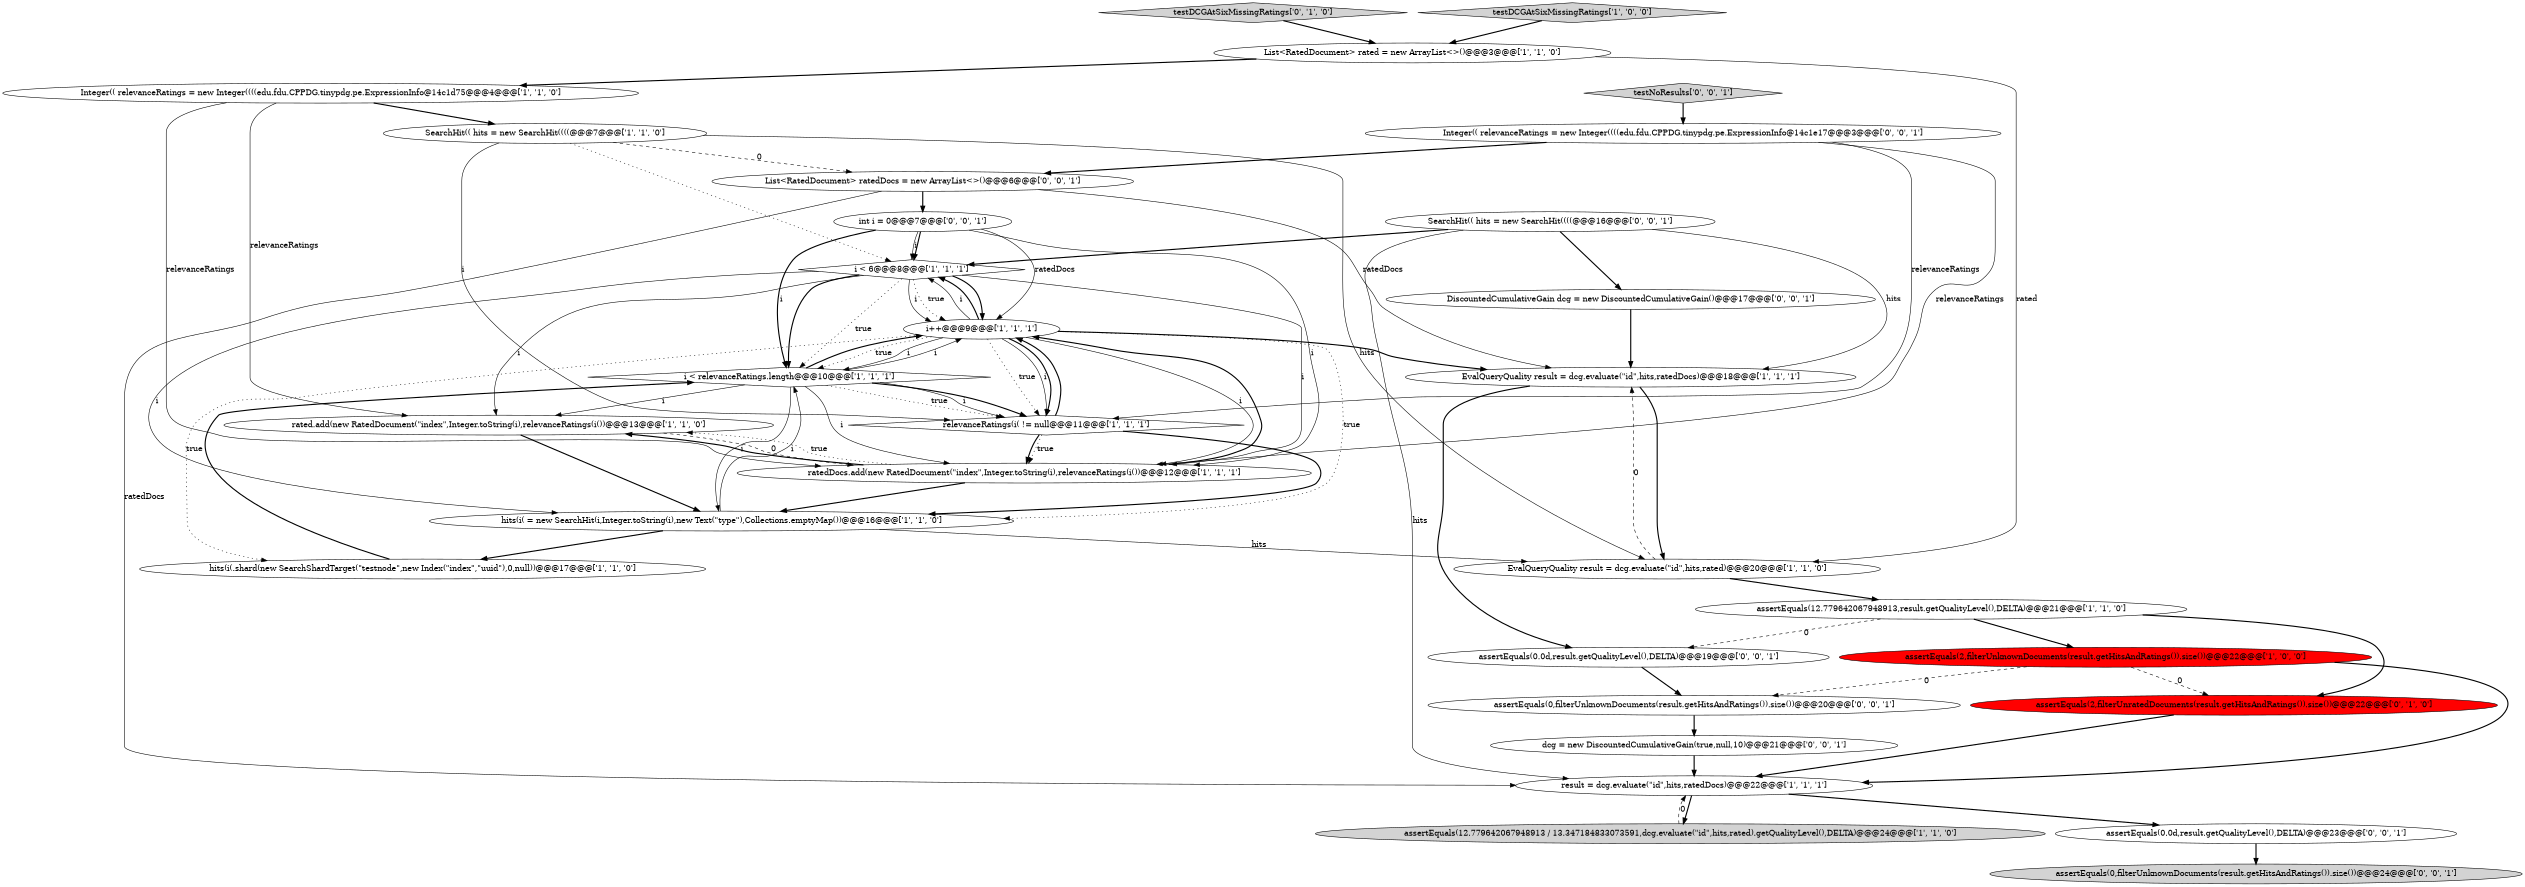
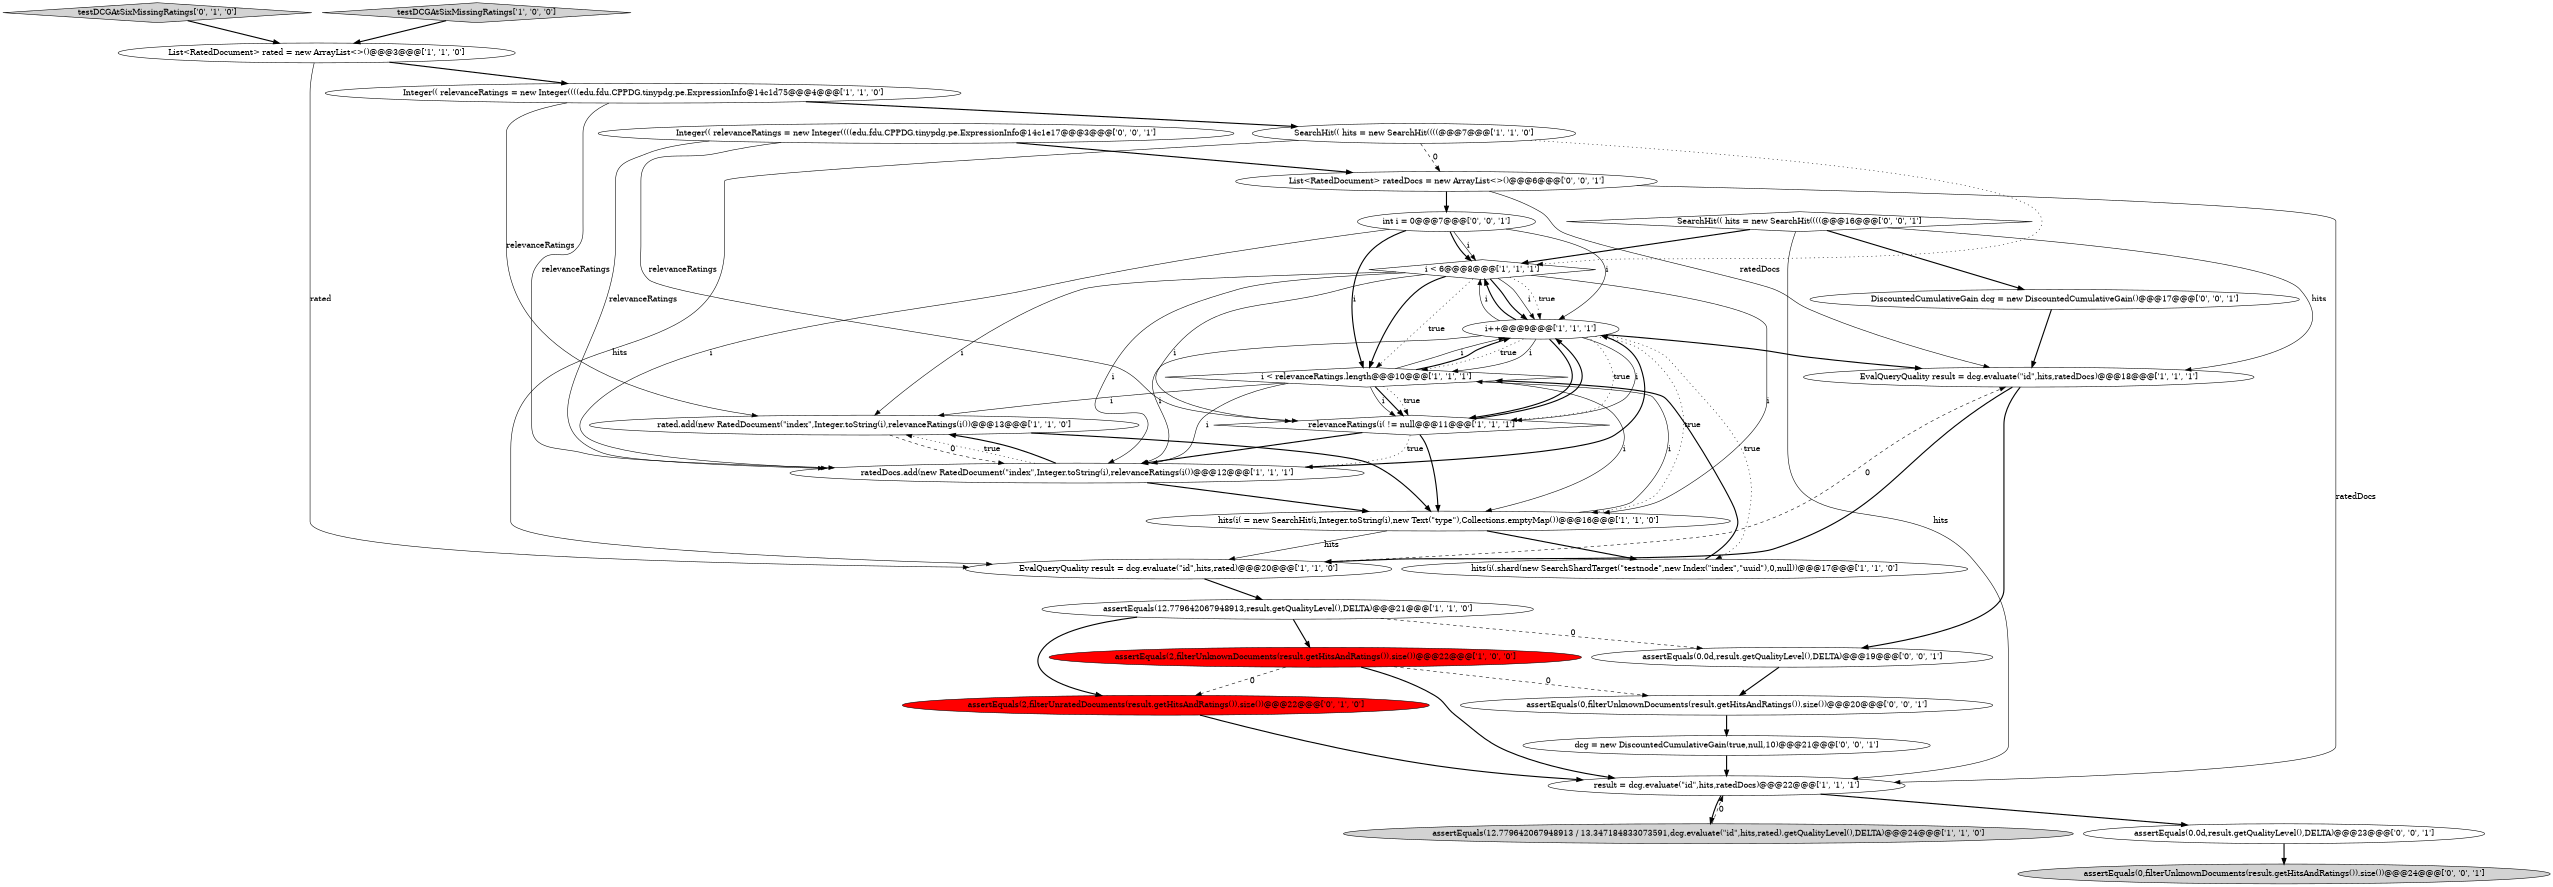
node "testNoResults['0', '0', '1']": removed
node "SearchHit(( hits = new SearchHit((((@@@16@@@['0', '0', '1']": shape ellipse -> diamond
edge "int i = 0@@@7@@@['0', '0', '1']" -> "i++@@@9@@@['1', '1', '1']": label "ratedDocs" -> "i"
edge "SearchHit(( hits = new SearchHit((((@@@7@@@['1', '1', '0']" -> "relevanceRatings(i( != null@@@11@@@['1', '1', '1']": now "i < 6@@@8@@@['1', '1', '1']" -> "relevanceRatings(i( != null@@@11@@@['1', '1', '1']"
